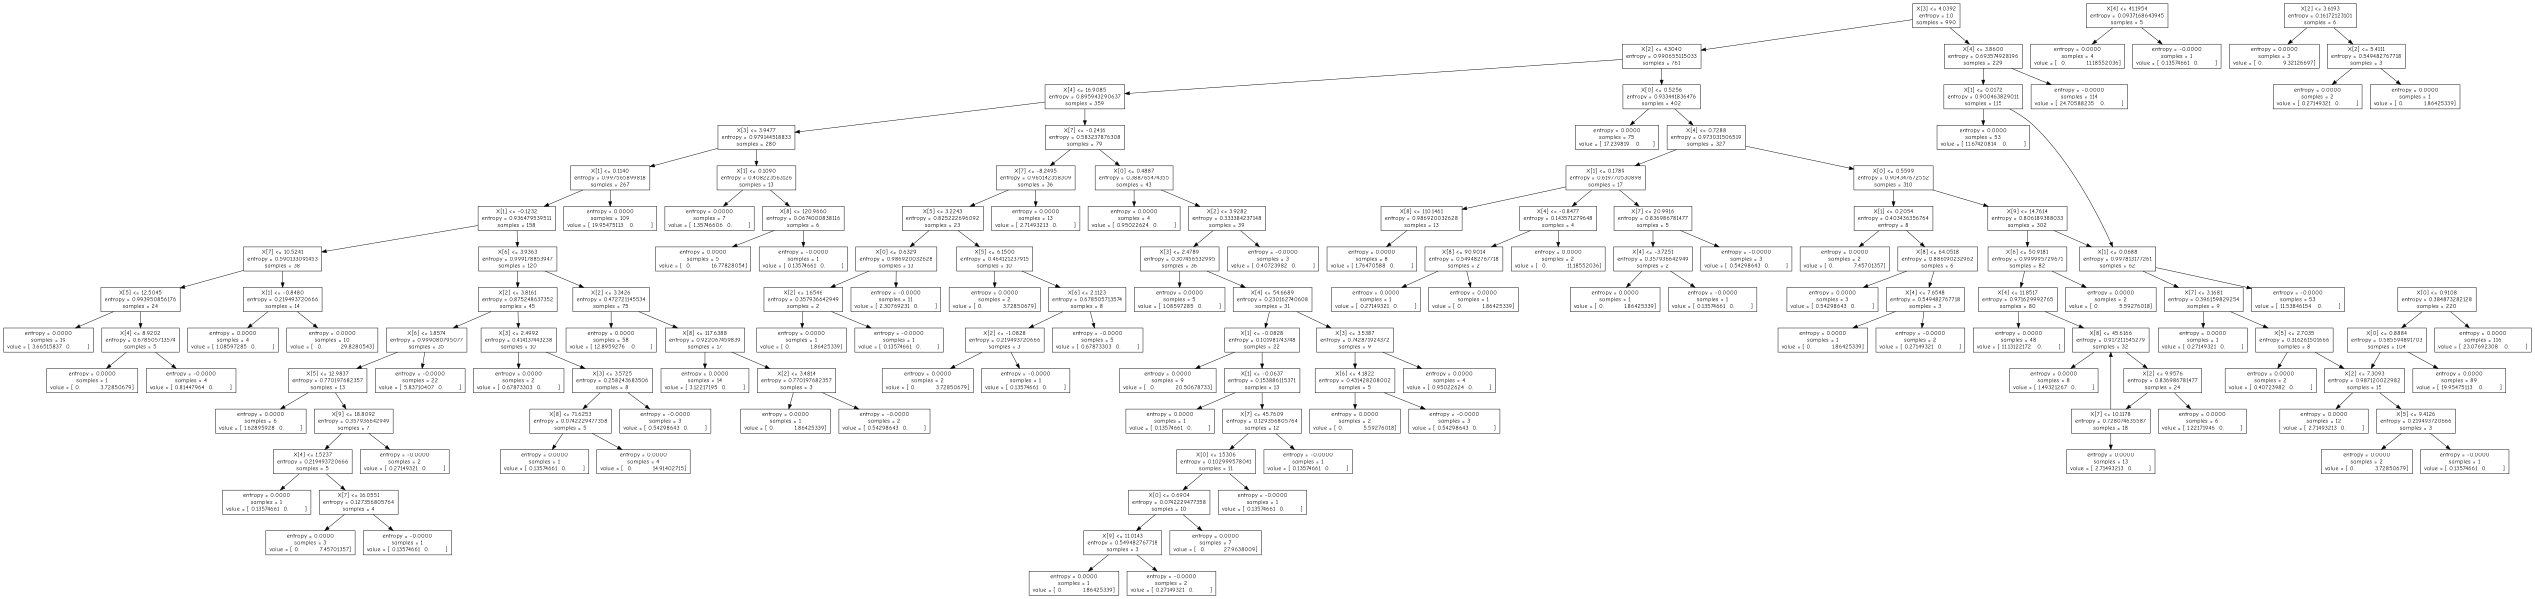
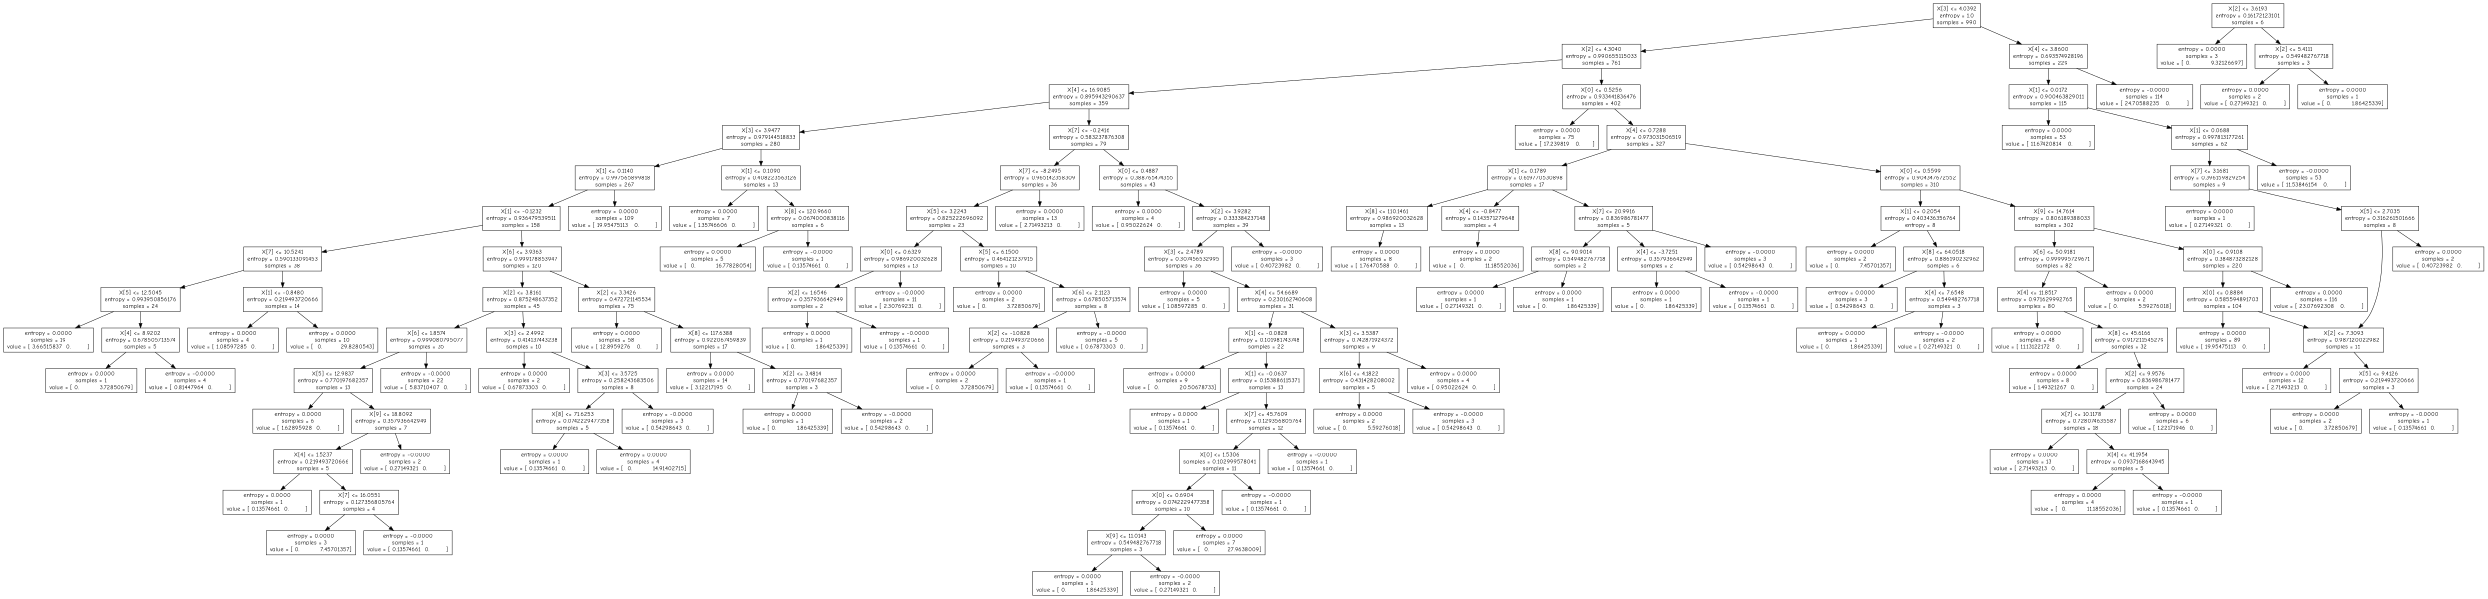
edge "X[4] <= -0.8477 entropy = 0.143571279648 samples = 4" -> "X[8] <= 90.9014 entropy = 0.549482767718 samples = 2": now "X[7] <= 20.9916 entropy = 0.836986781477 samples = 5" -> "X[8] <= 90.9014 entropy = 0.549482767718 samples = 2"
edge "X[9] <= 14.7614 entropy = 0.806189388033 samples = 302" -> "X[1] <= 0.0688 entropy = 0.997813177261 samples = 62": now "X[9] <= 14.7614 entropy = 0.806189388033 samples = 302" -> "X[0] <= 0.9108 entropy = 0.384873282128 samples = 220"
edge "X[7] <= 10.1178 entropy = 0.728074635587 samples = 18" -> "X[8] <= 45.6166 entropy = 0.917211545279 samples = 32": now "X[7] <= 10.1178 entropy = 0.728074635587 samples = 18" -> "X[4] <= 41.1954 entropy = 0.0937168643945 samples = 5"
node "X[0] <= 1.5306 entropy = 0.102999578041 samples = 11": label "X[0] <= 1.5306 entropy = 0.102999578041 samples = 11" -> "X[0] <= 1.5306 samples = 0.102999578041 samples = 11"
